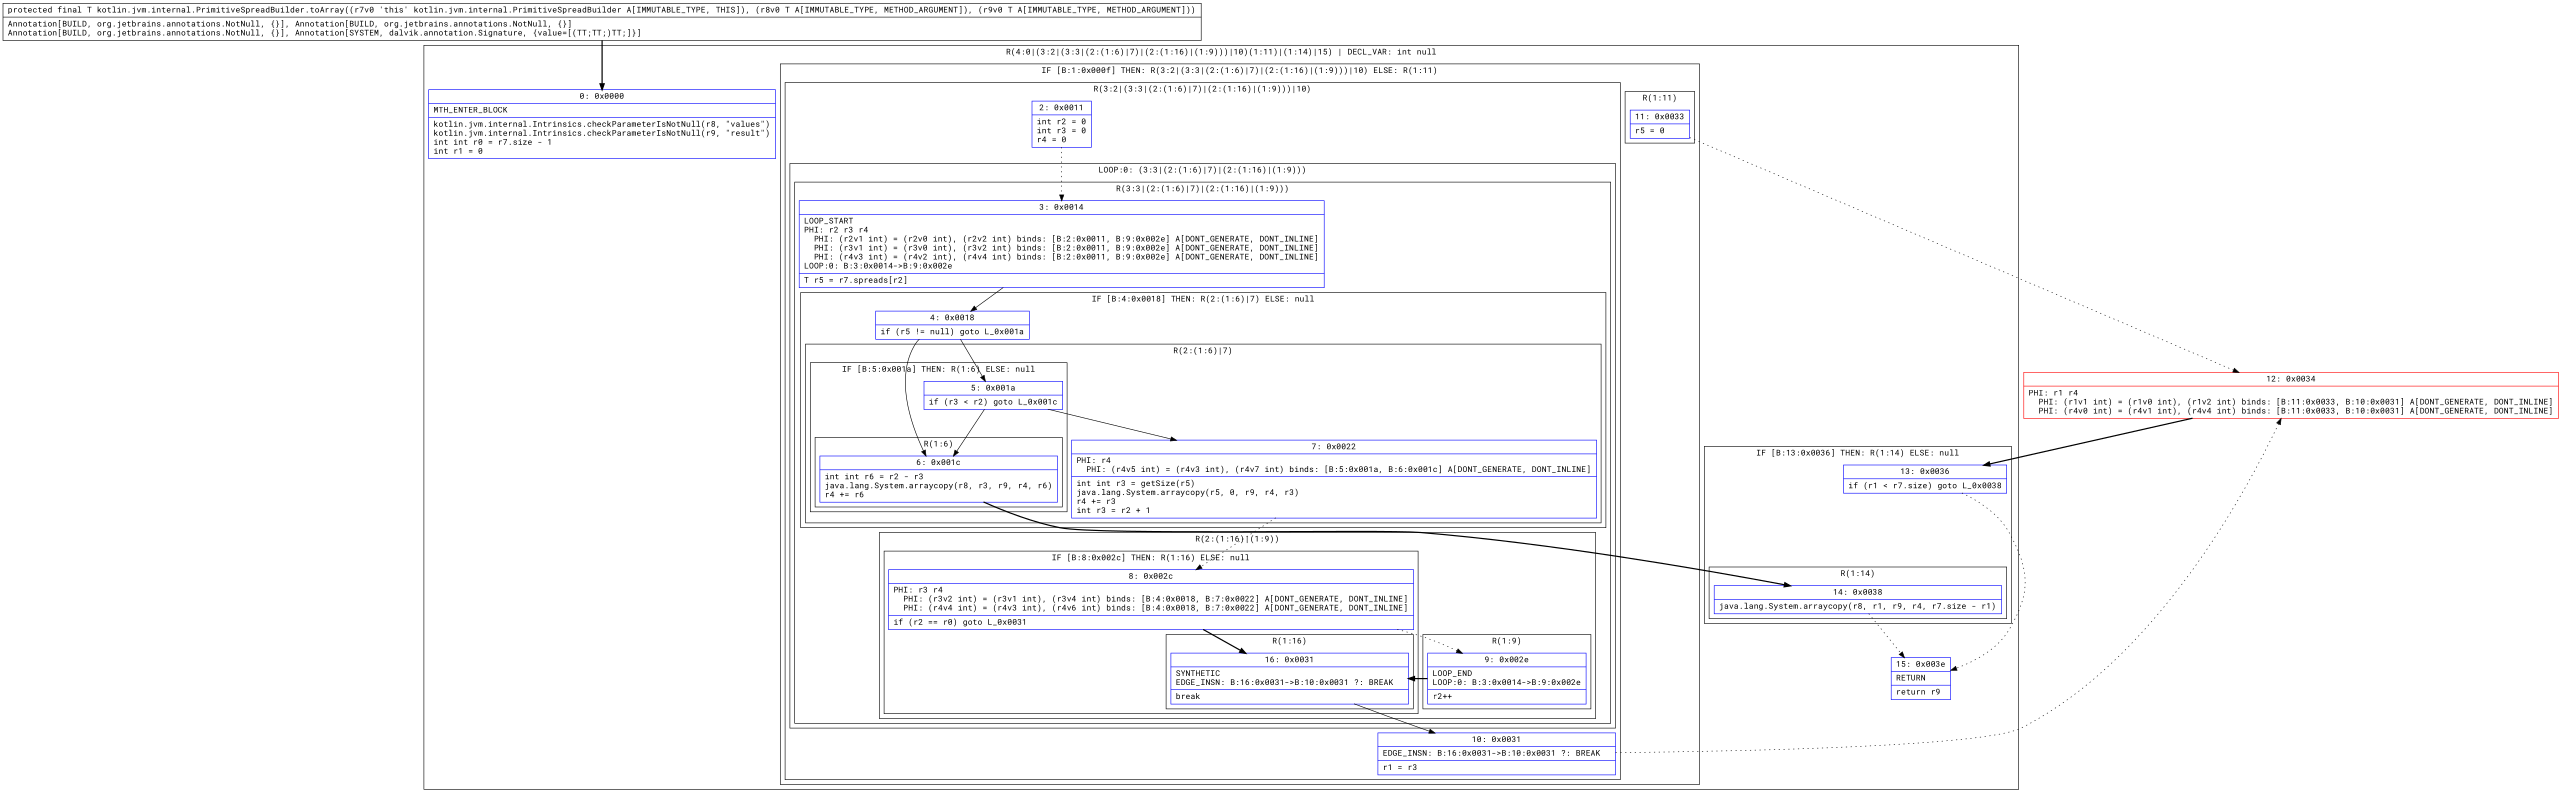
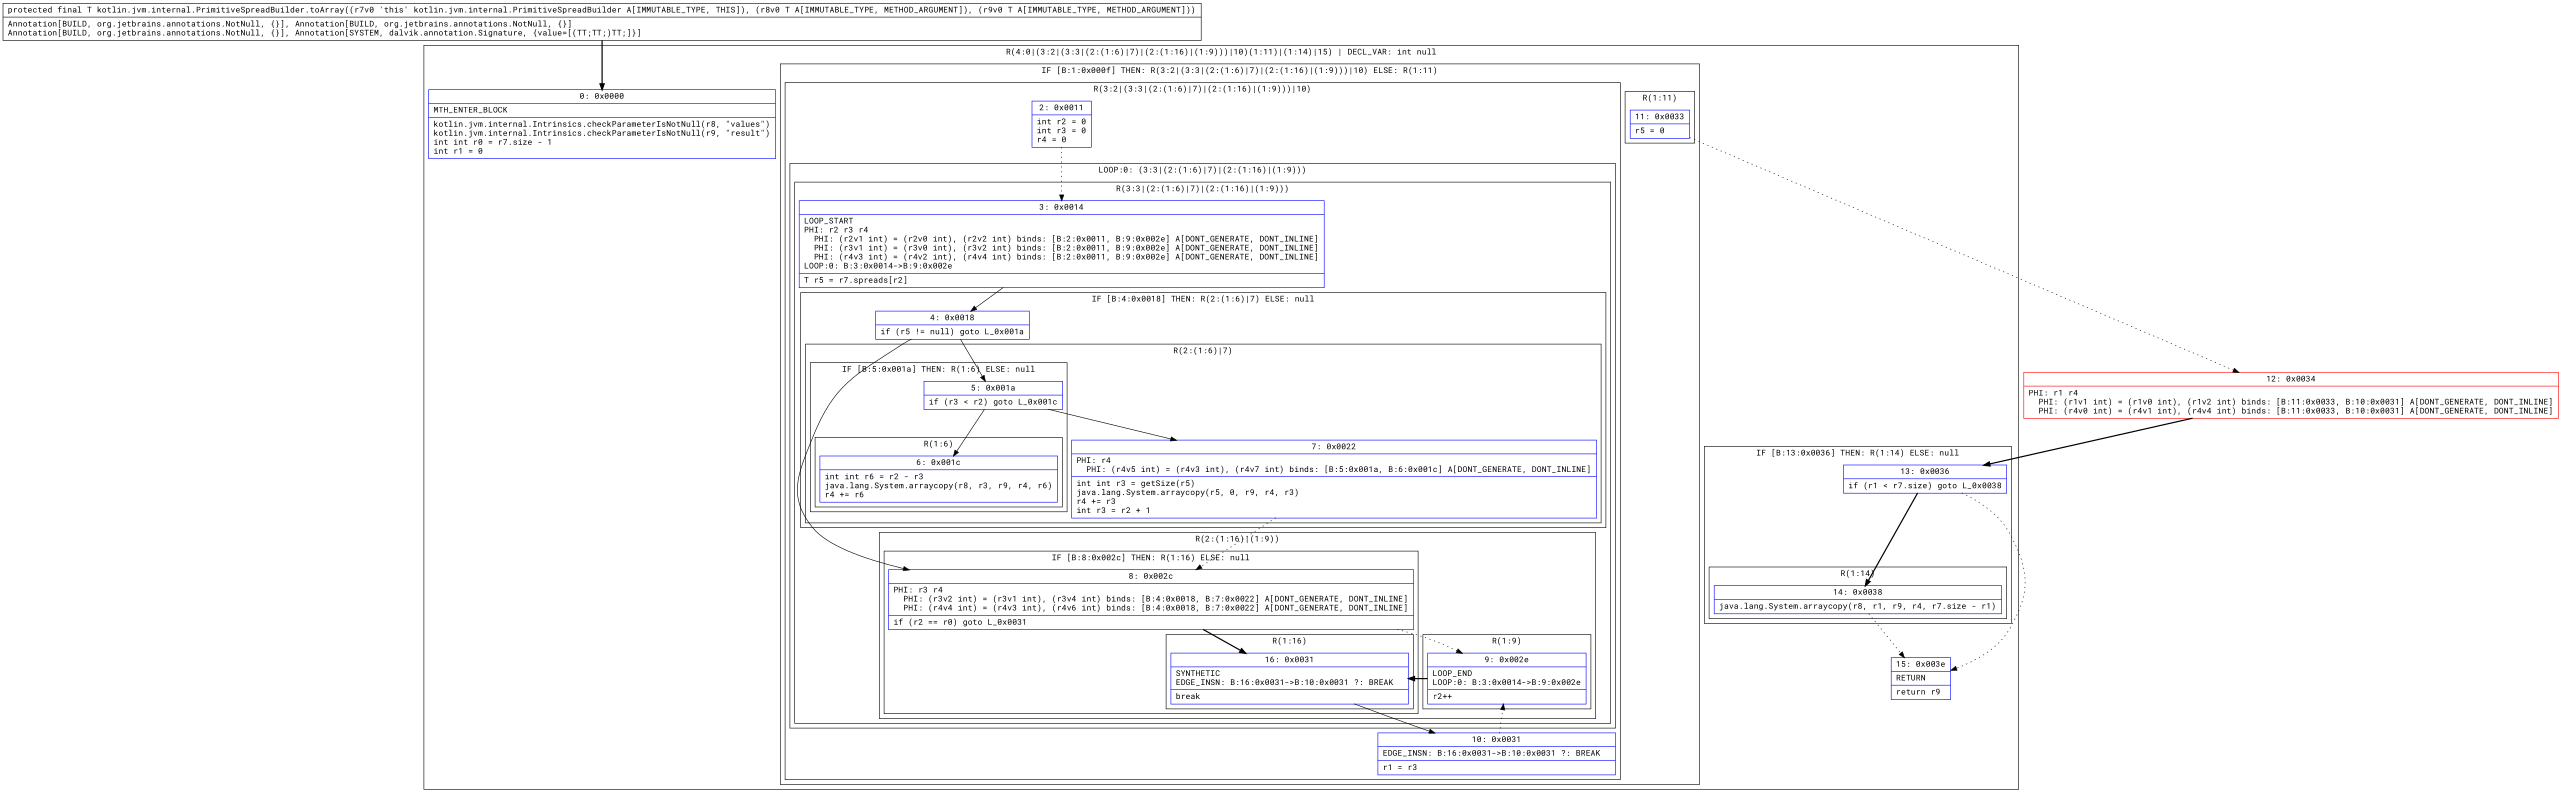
edge "4: 0x0018" -> "6: 0x001c": now "4: 0x0018" -> "8: 0x002c"
edge "6: 0x001c" -> "14: 0x0038": now "13: 0x0036" -> "14: 0x0038"
edge "10: 0x0031" -> "12: 0x0034": now "10: 0x0031" -> "9: 0x002e"
